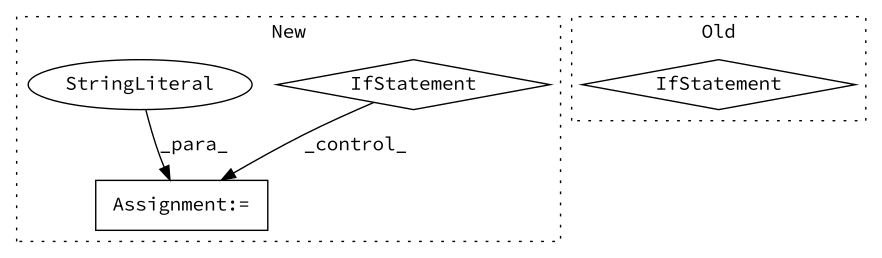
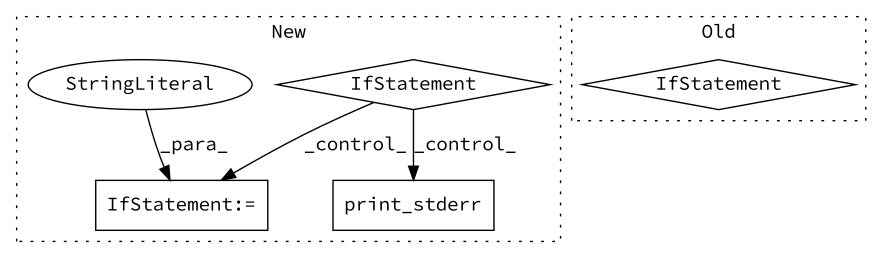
node "Assignment:=": label "Assignment:=" -> "IfStatement:="
node "print_stderr": added
